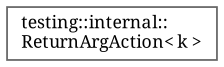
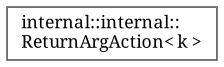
node "testing::internal:: ReturnArgAction< k >": label "testing::internal:: ReturnArgAction< k >" -> "internal::internal:: ReturnArgAction< k >"
